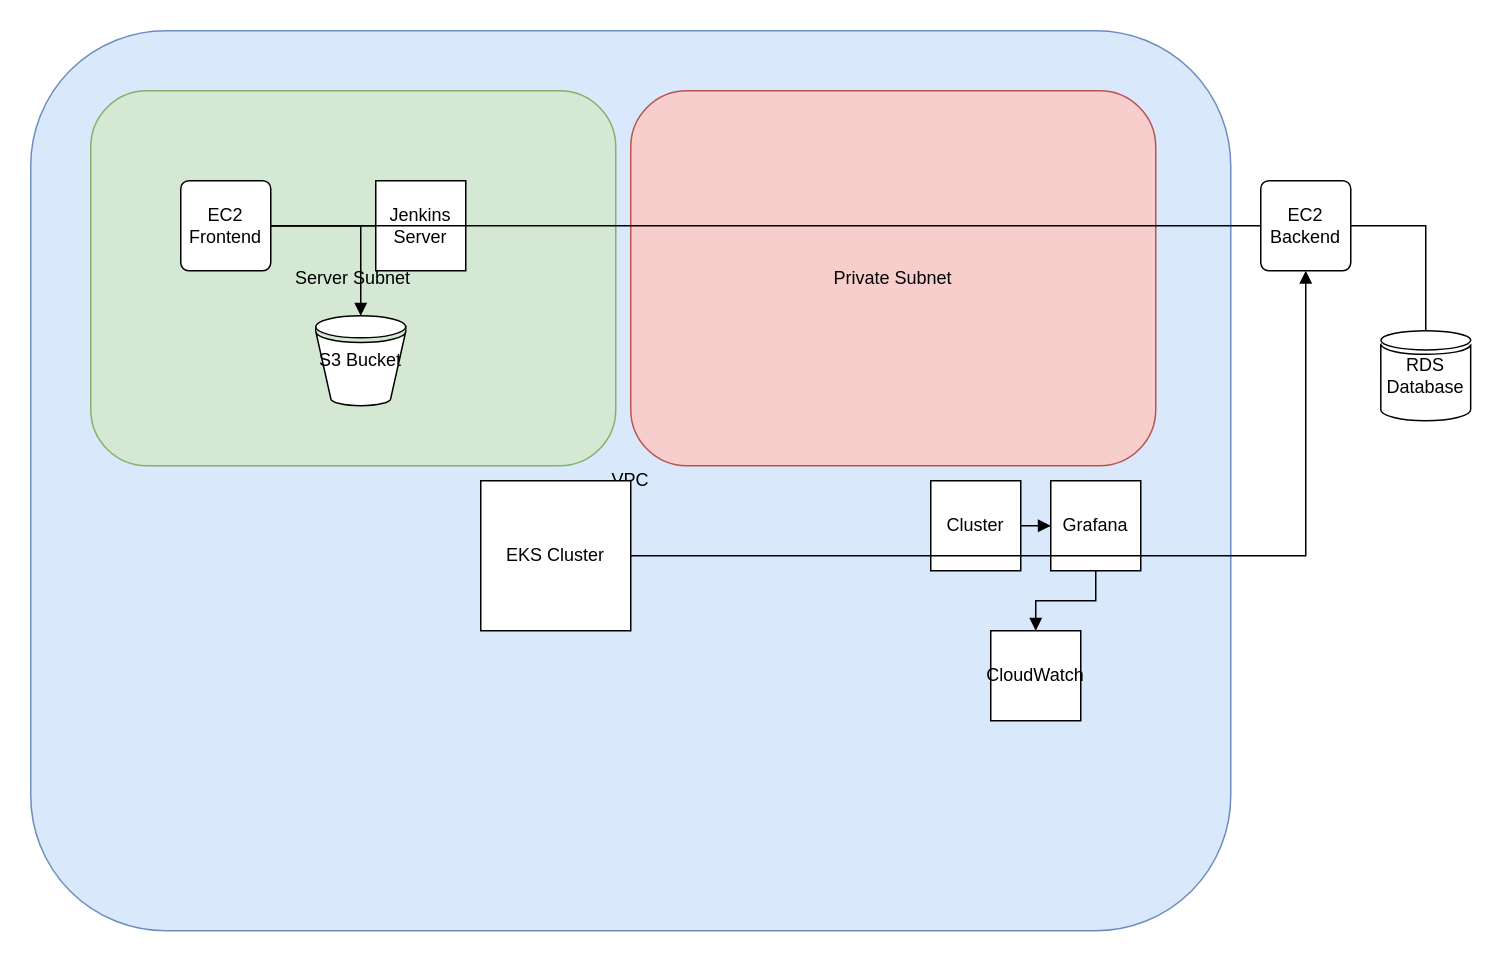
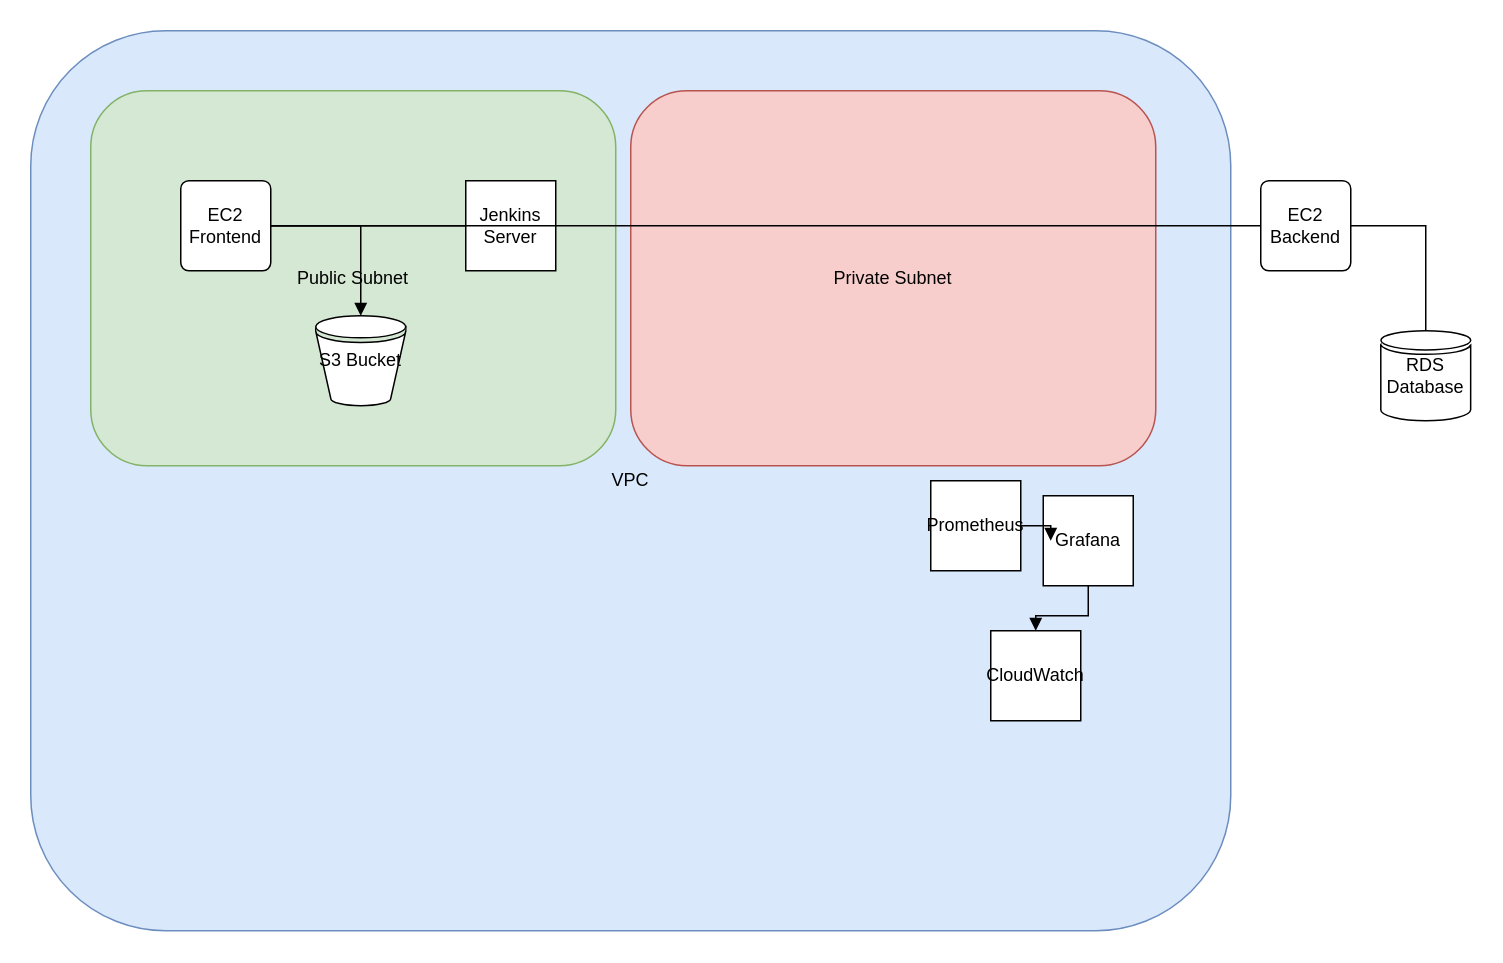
node "Jenkins Server": moved (421, 226) -> (511, 226)
node "Server Subnet": label "Server Subnet" -> "Public Subnet"
node "Cluster": label "Cluster" -> "Prometheus"
node "Grafana": moved (1096, 526) -> (1088, 541)
node "EKS Cluster": removed
edge "EKS Cluster" -> "EC2 Backend": removed
